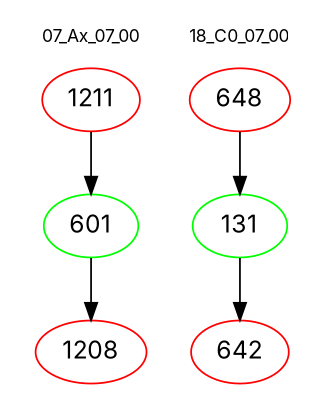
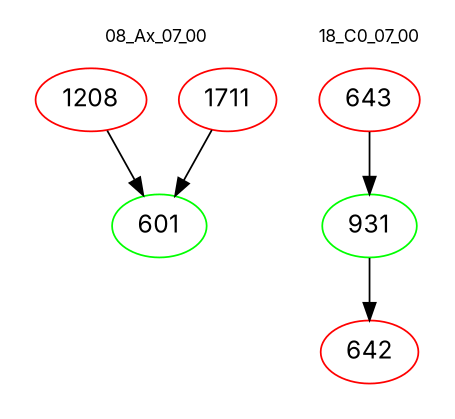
cluster "07_Ax_07_00": label "07_Ax_07_00" -> "08_Ax_07_00"
node "1211": label "1211" -> "1711"
node "648": label "648" -> "643"
node "131": label "131" -> "931"
edge "601" -> "1208": reversed
